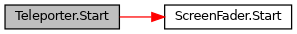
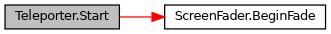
node "ScreenFader.Start": label "ScreenFader.Start" -> "ScreenFader.BeginFade"
